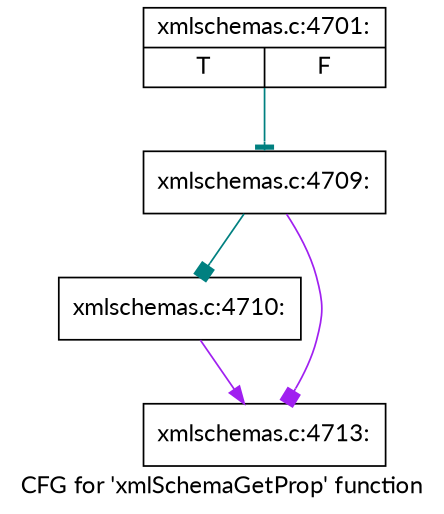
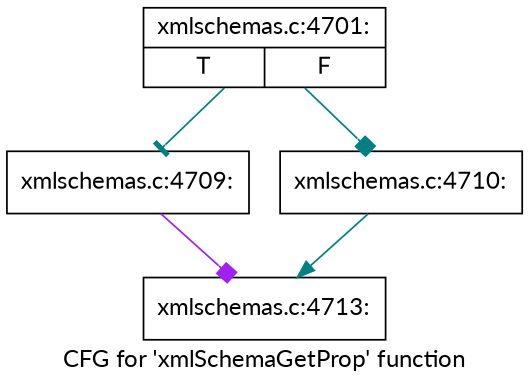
edge "xmlschemas.c:4709:" -> "xmlschemas.c:4710:": now "xmlschemas.c:4701:" -> "xmlschemas.c:4710:"
edge "xmlschemas.c:4710:" -> "xmlschemas.c:4713:": color purple -> teal
